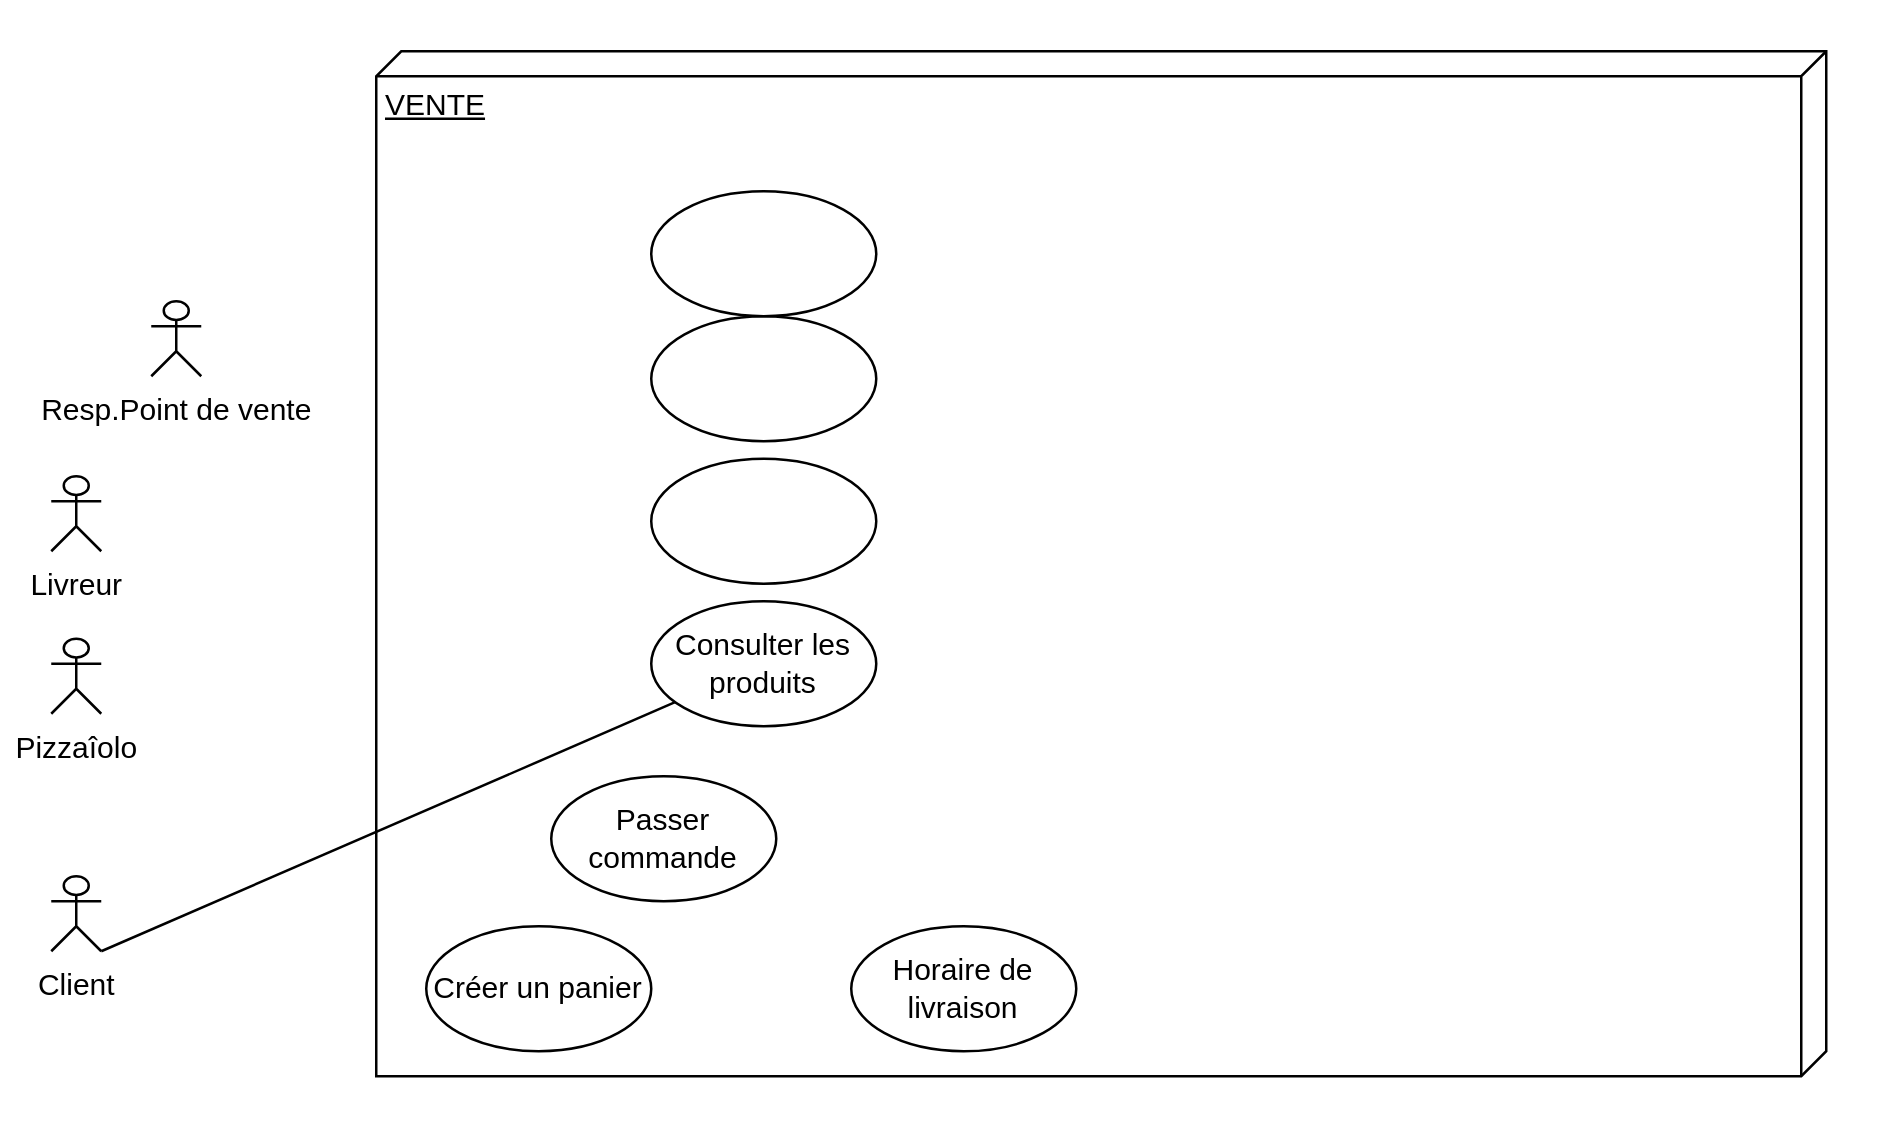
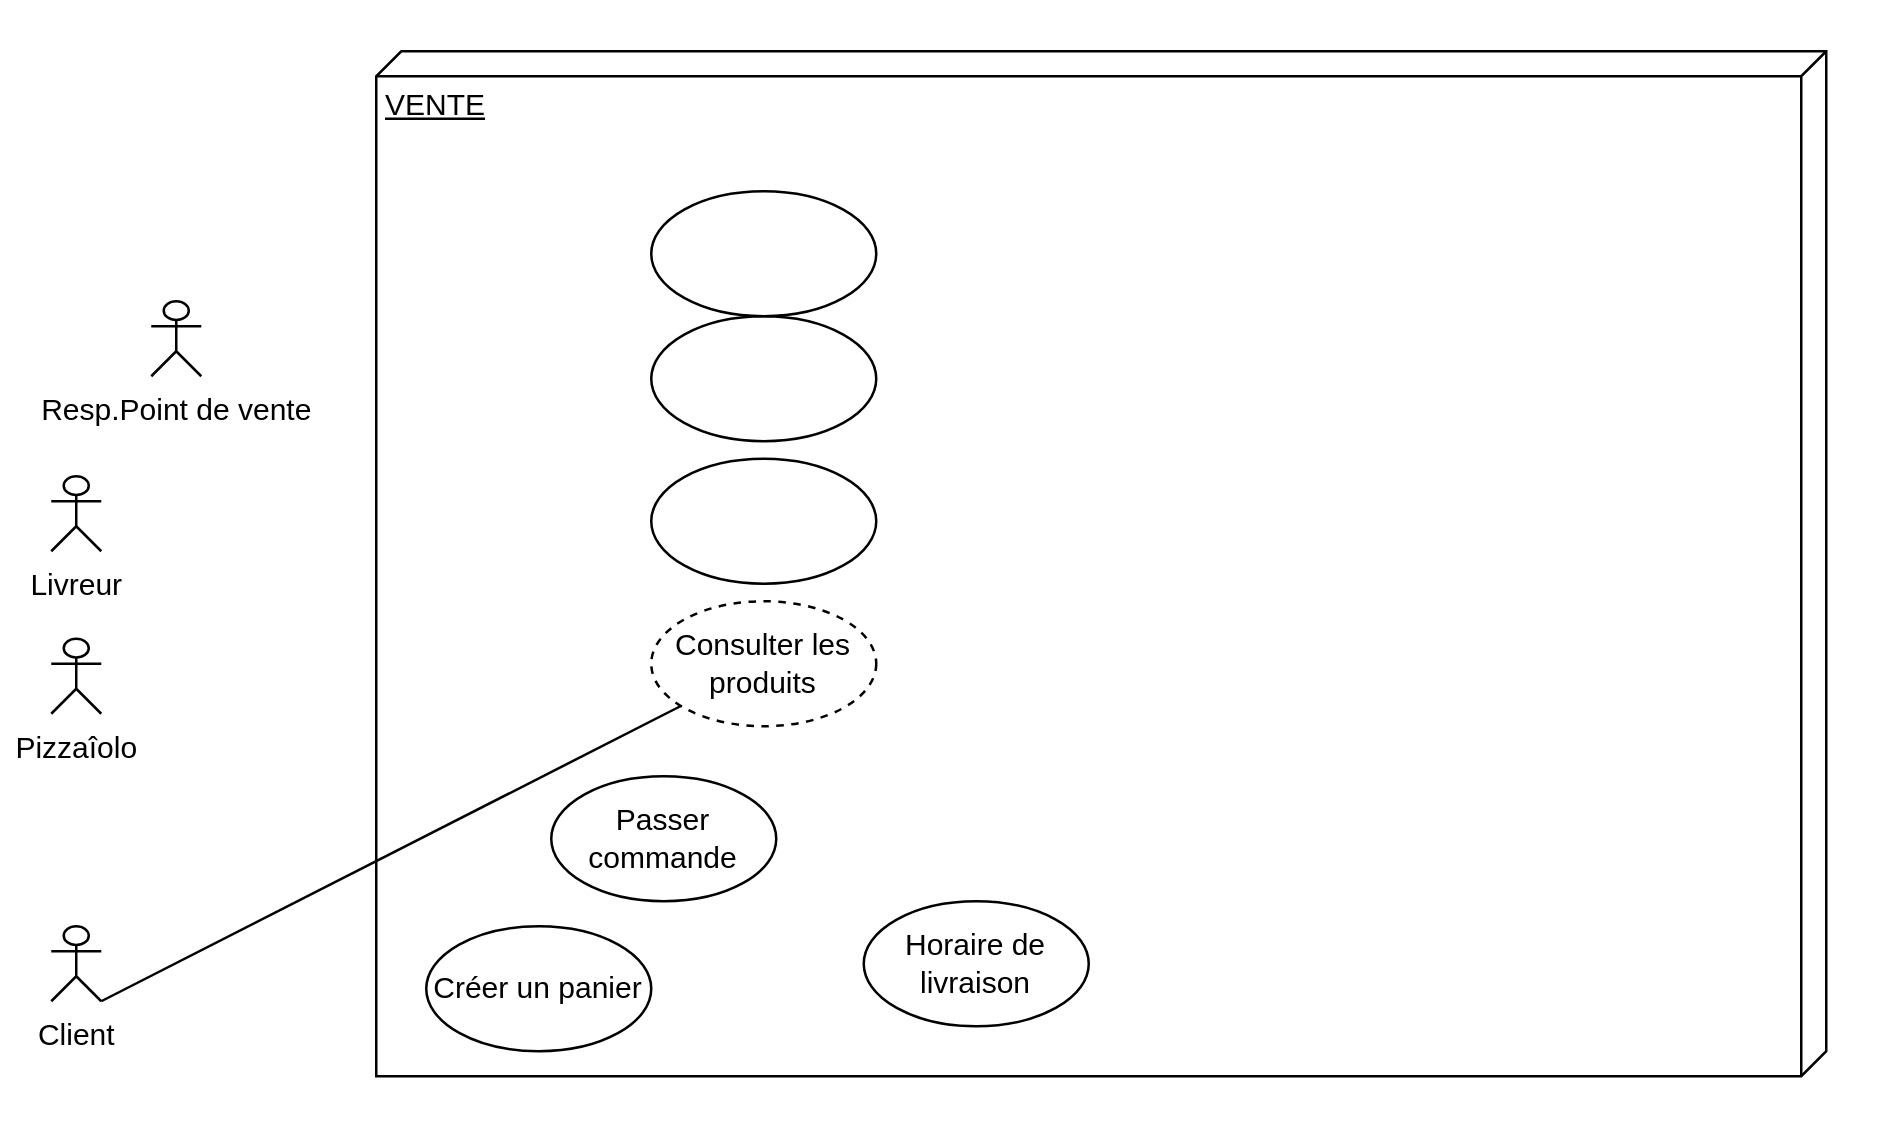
node "Consulter les produits": style solid -> dashed
node "Client": moved (76, 914) -> (76, 964)
node "Horaire de livraison": moved (964, 989) -> (976, 964)
